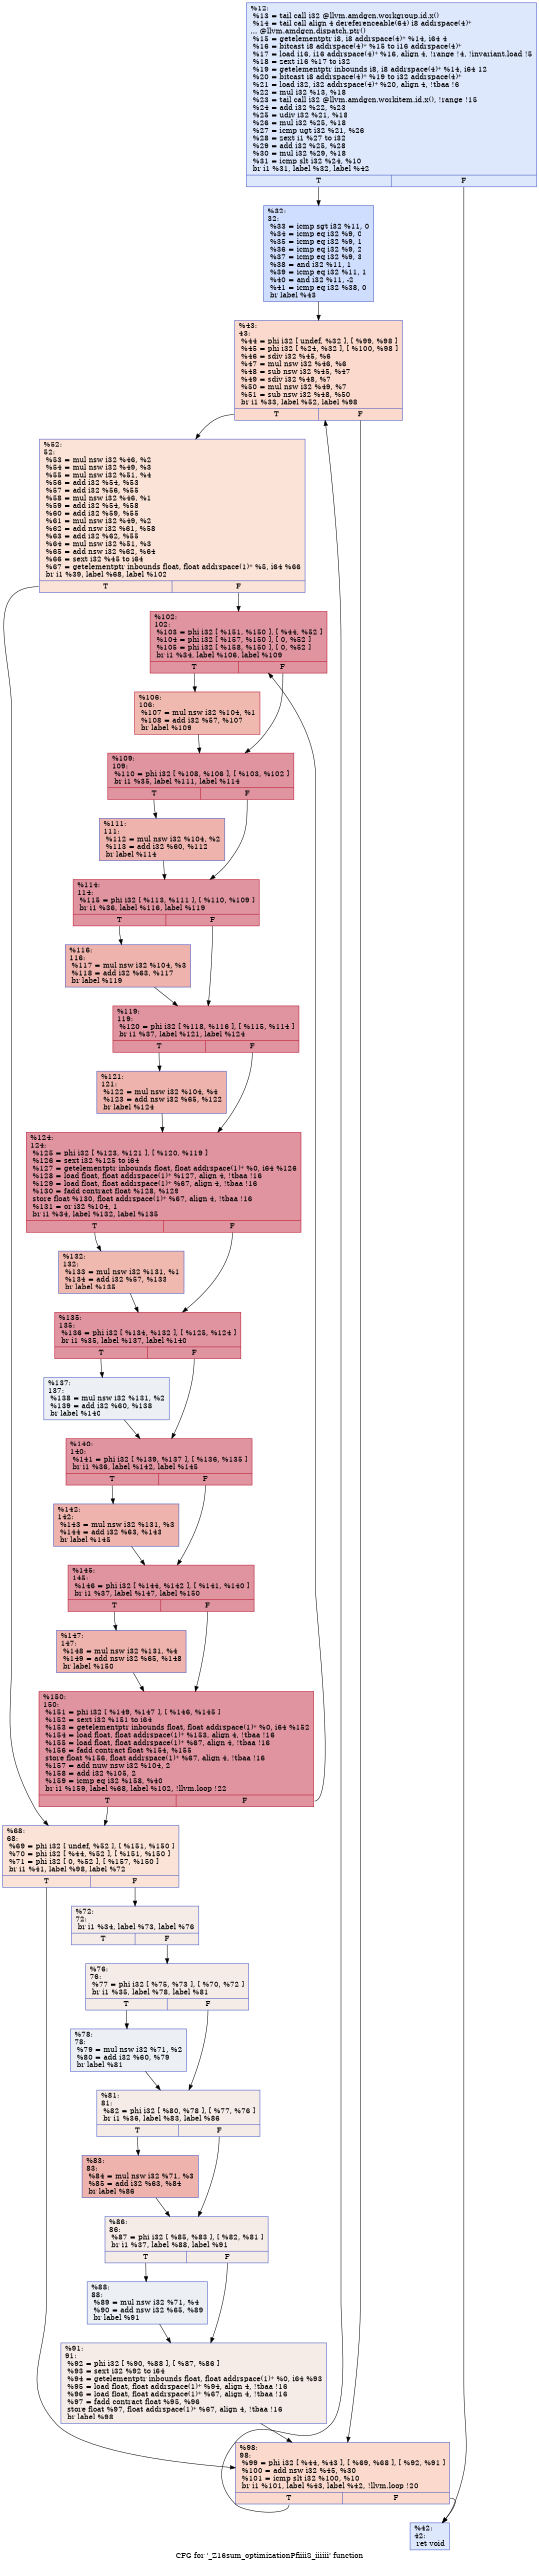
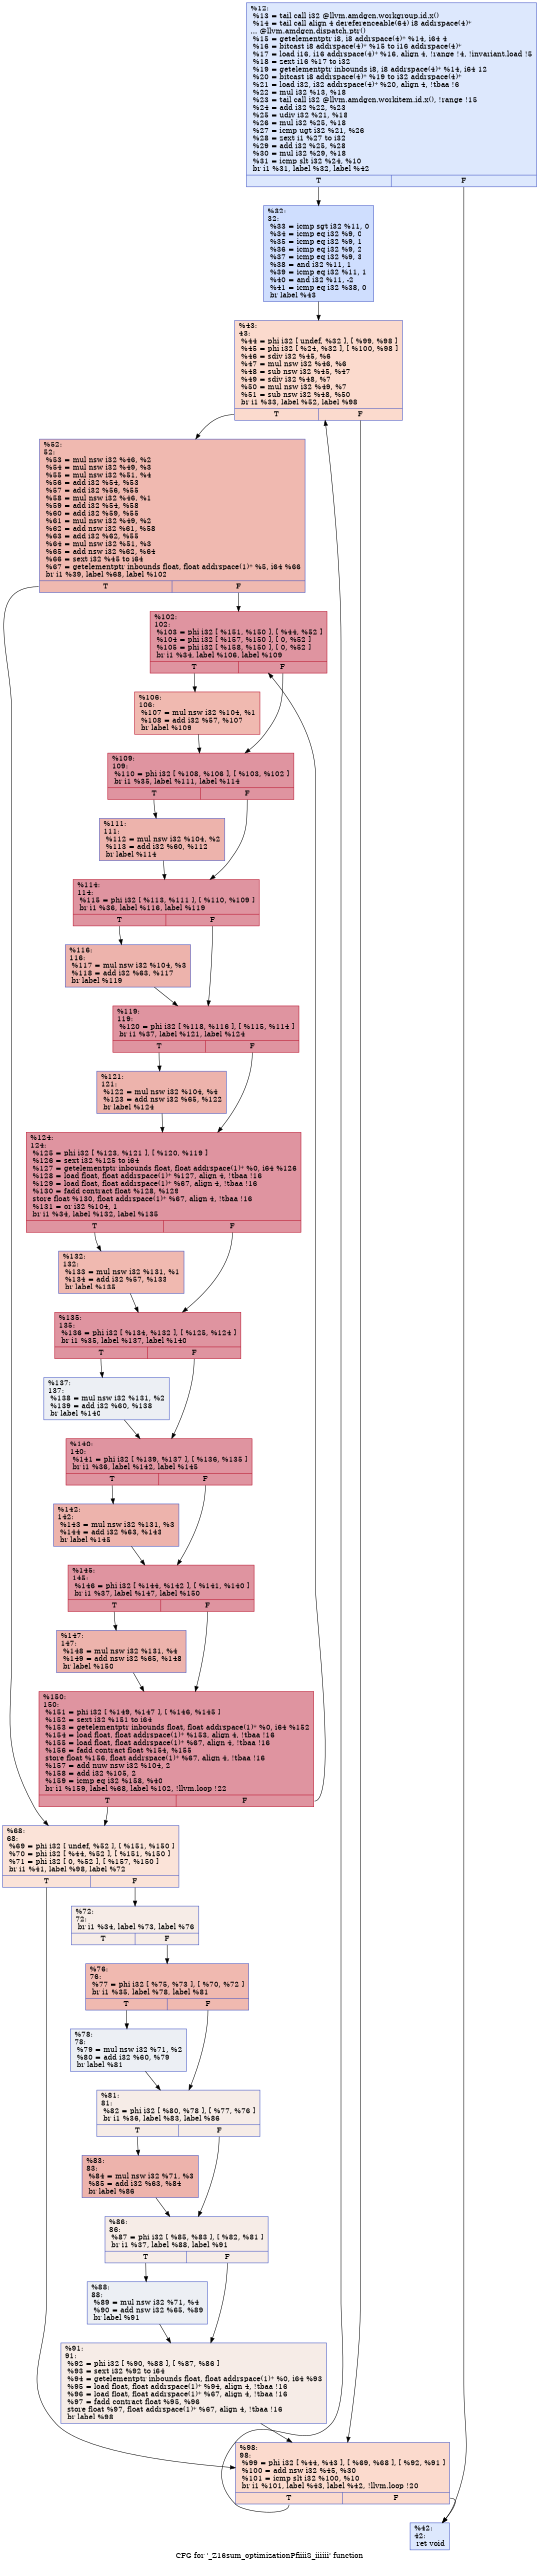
node "%52:": fillcolor #f6bfa670 -> #de614d70
node "%76:": fillcolor #ead5c970 -> #de614d70
